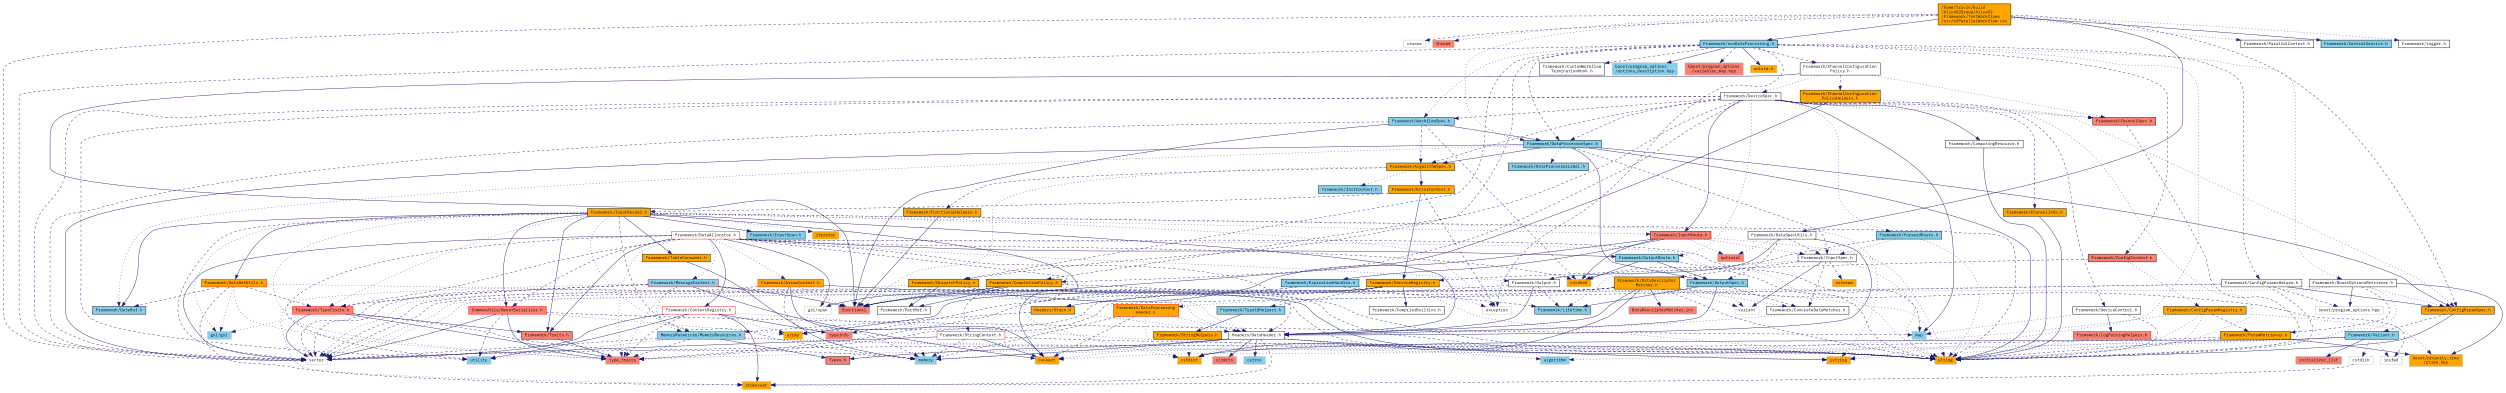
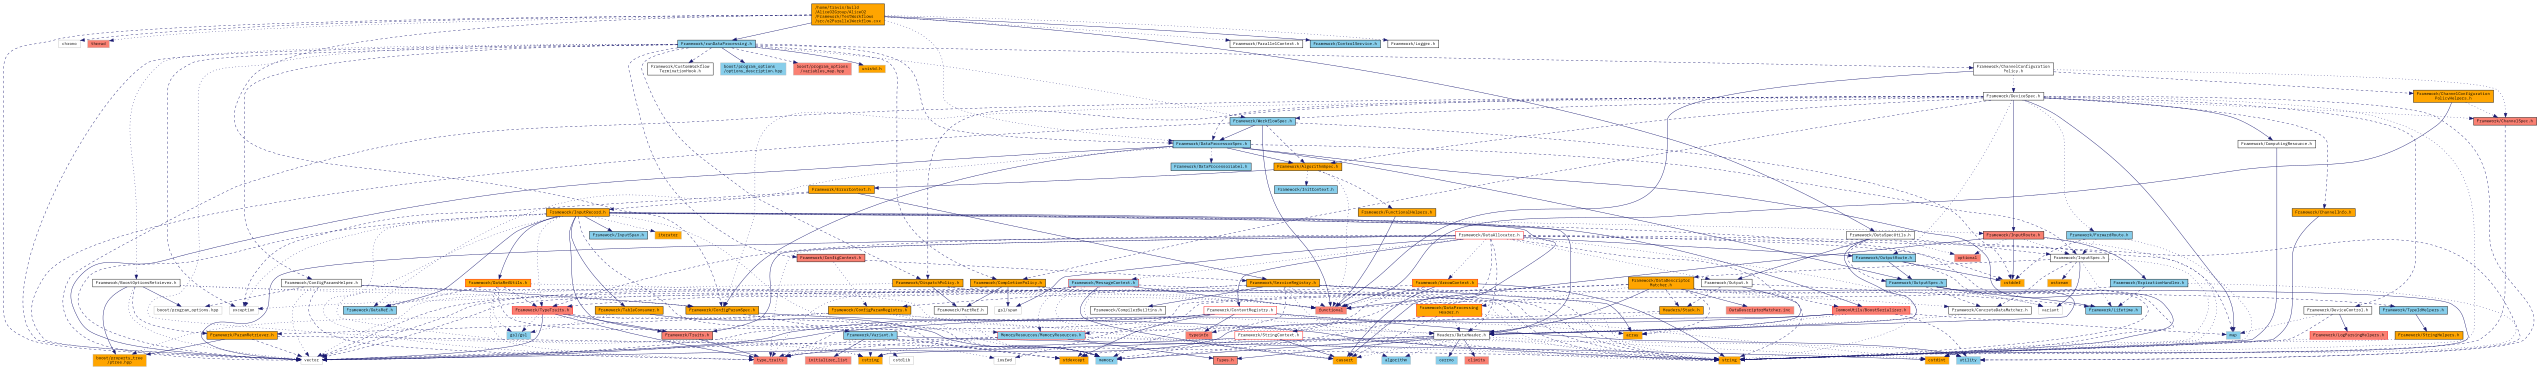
edge "Framework/InputRecord.h" -> "gsl/gsl": now "Framework/TableConsumer.h" -> "gsl/gsl"
edge "Framework/ServiceRegistry.h" -> "type_traits": now "Framework/ServiceRegistry.h" -> "Framework/ConfigParamRegistry.h"
edge "cstdlib" -> "stdexcept": now "Framework/Variant.h" -> "stdexcept"
